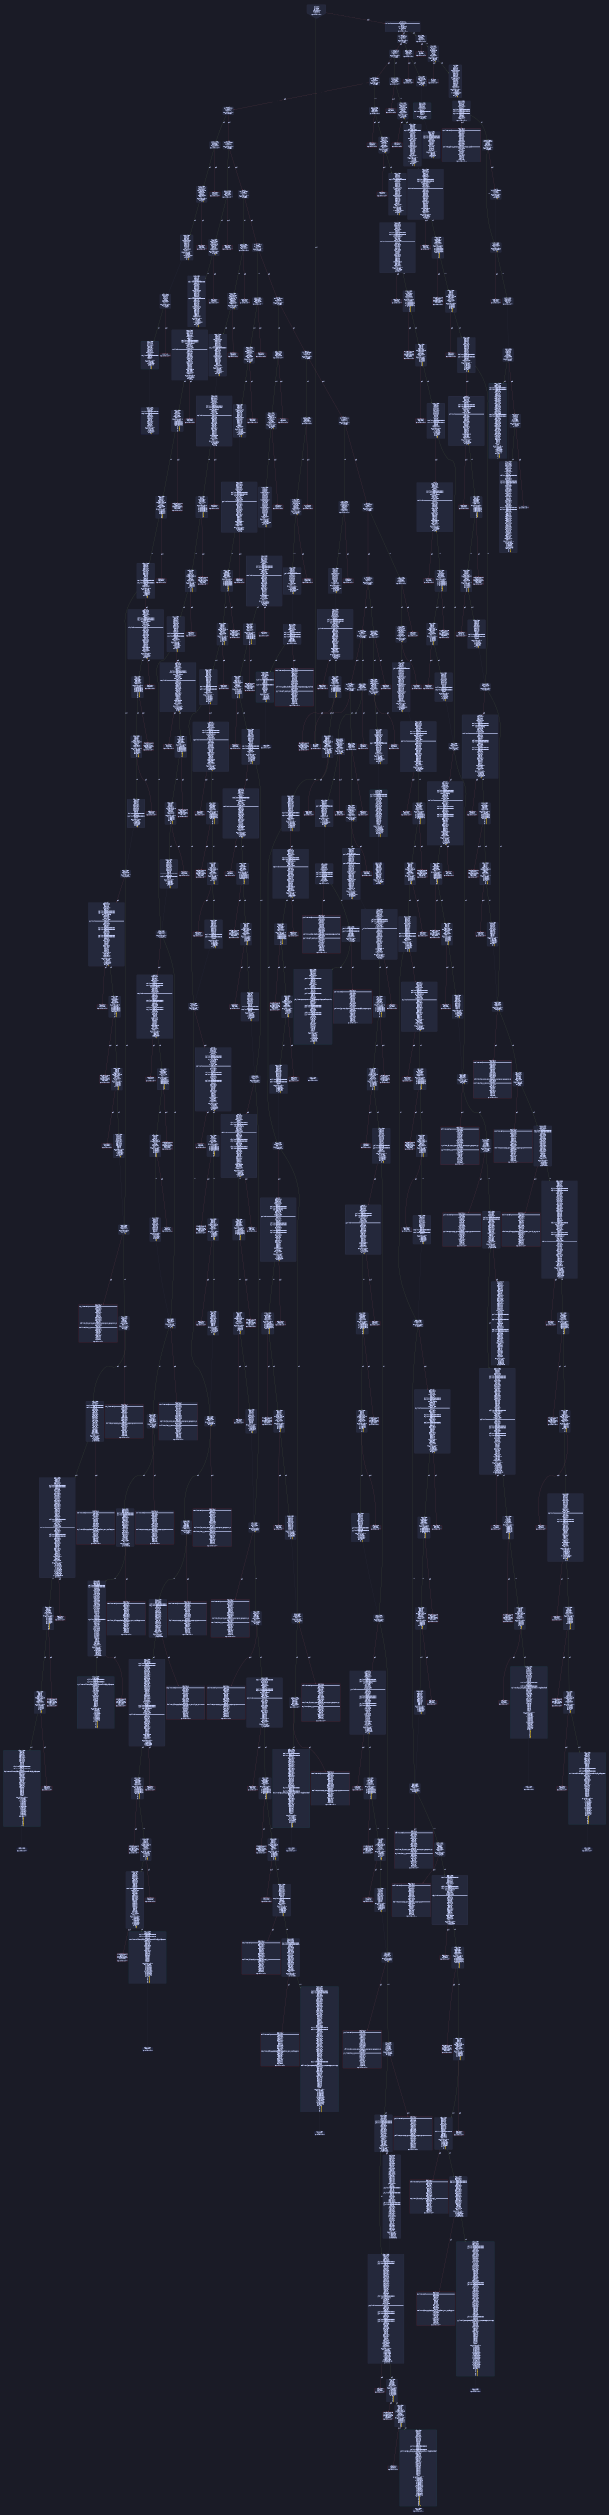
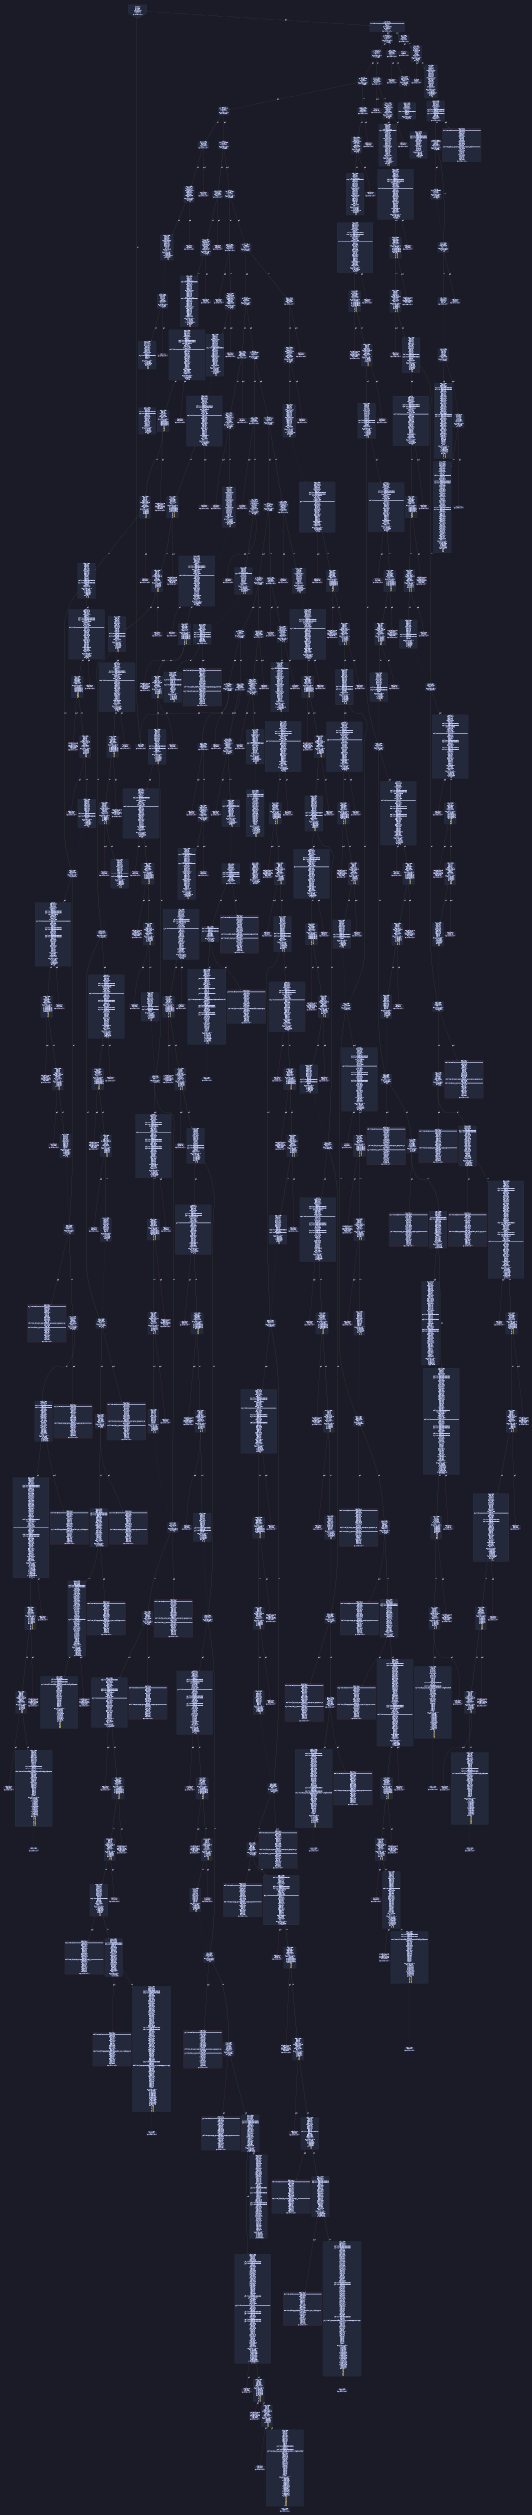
node "[0488] JUMPDEST [0489] STOP Stack size req: 0, sizeΔ: 0": removed
